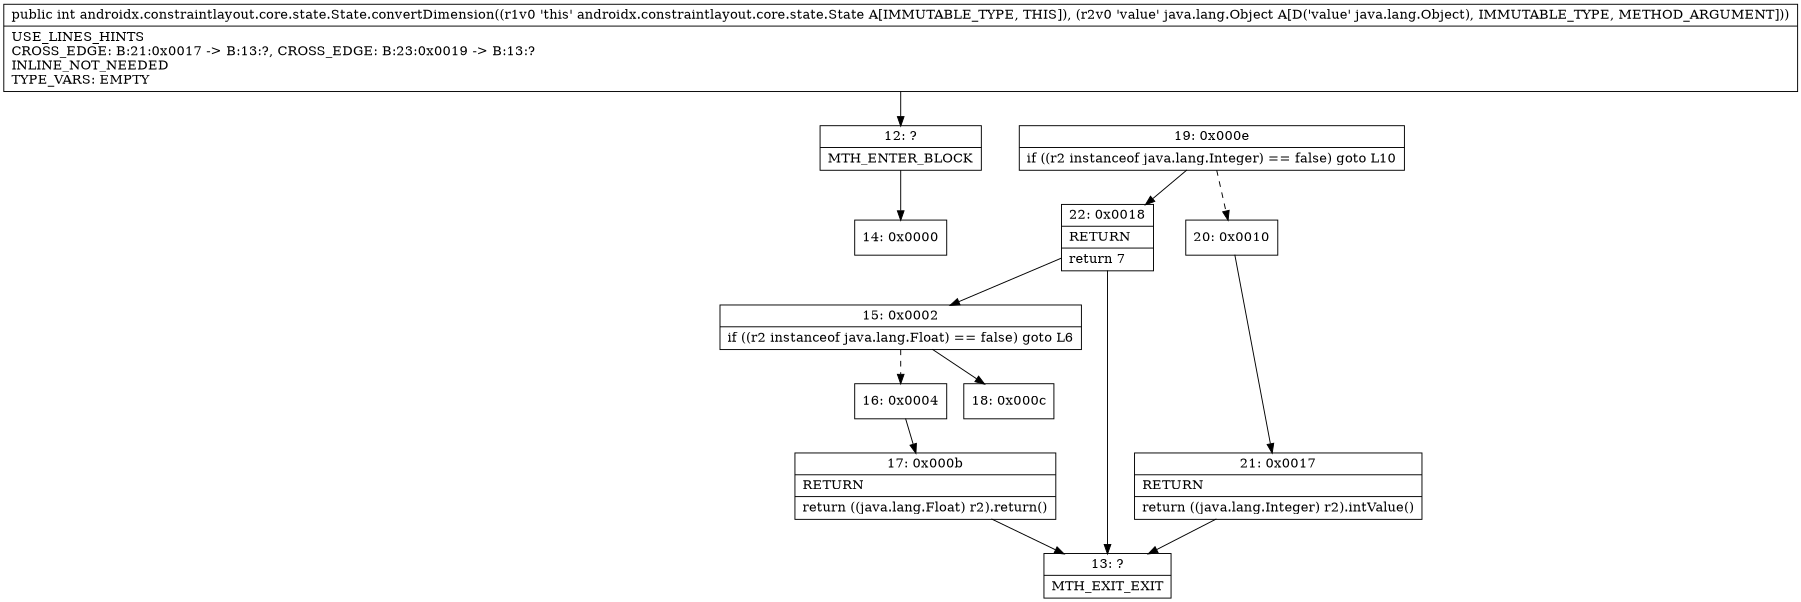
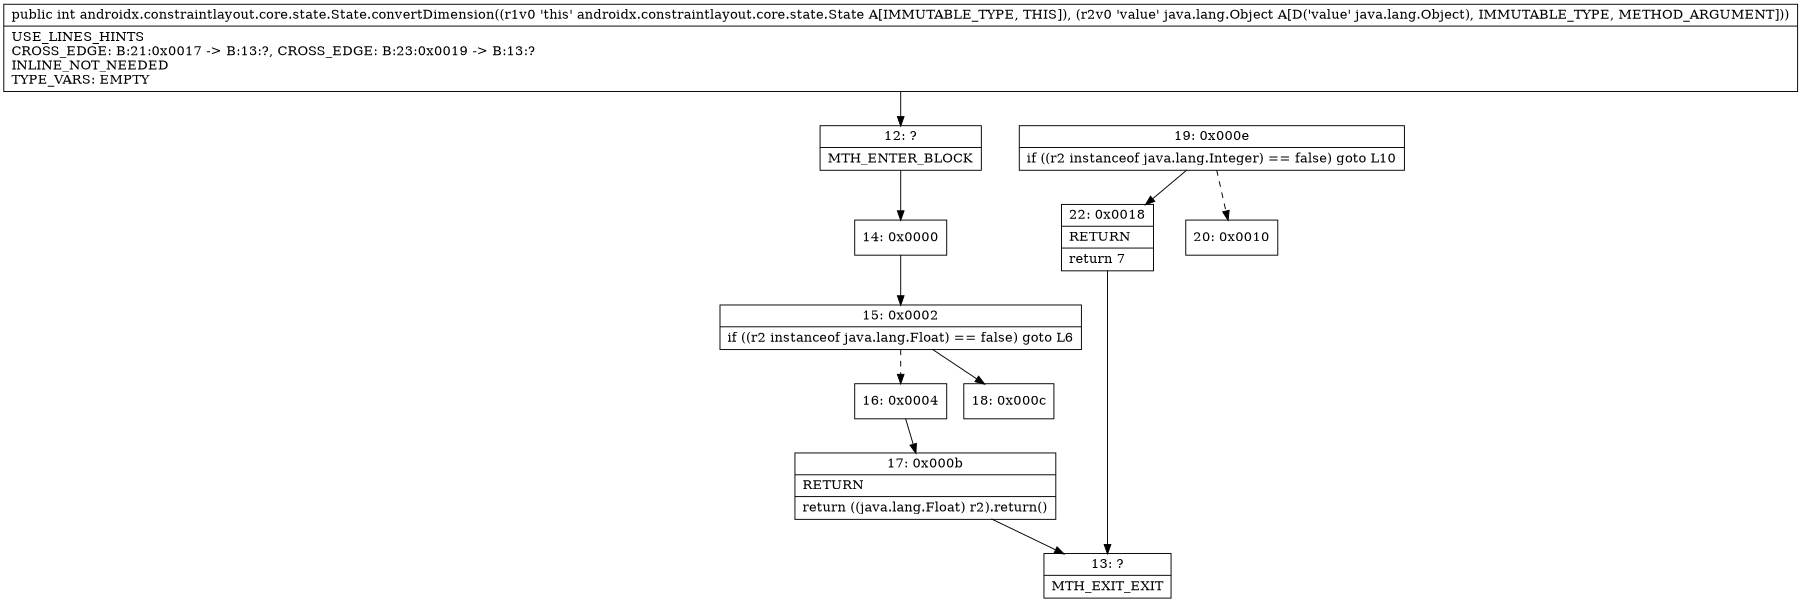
edge "22: 0x0018" -> "15: 0x0002": now "14: 0x0000" -> "15: 0x0002"
node "21: 0x0017": removed
